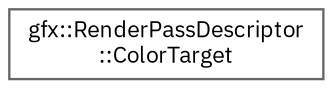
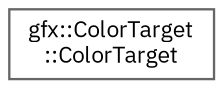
node "gfx::RenderPassDescriptor ::ColorTarget": label "gfx::RenderPassDescriptor ::ColorTarget" -> "gfx::ColorTarget ::ColorTarget"
